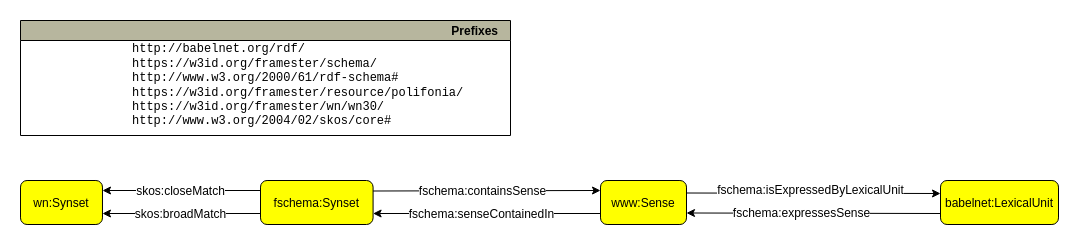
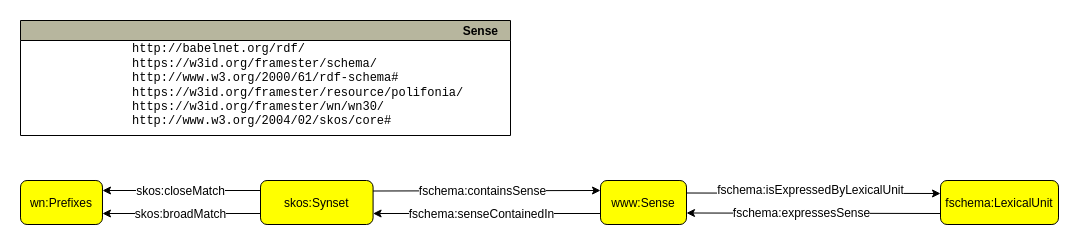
node "Prefixes": label "Prefixes" -> "Sense"
node "wn:Synset": label "wn:Synset" -> "wn:Prefixes"
node "fschema:Synset": label "fschema:Synset" -> "skos:Synset"
node "babelnet:LexicalUnit": label "babelnet:LexicalUnit" -> "fschema:LexicalUnit"
